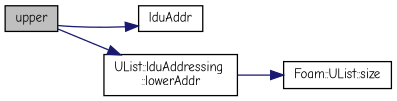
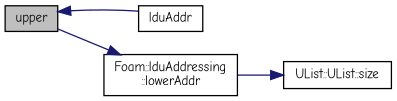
edge "upper" -> "lduAddr": reversed
node "UList::lduAddressing ::lowerAddr": label "UList::lduAddressing ::lowerAddr" -> "Foam::lduAddressing ::lowerAddr"
node "Foam::UList::size": label "Foam::UList::size" -> "UList::UList::size"
